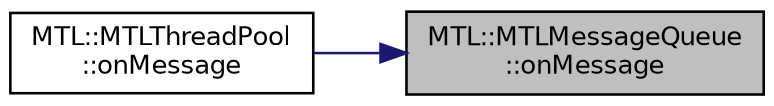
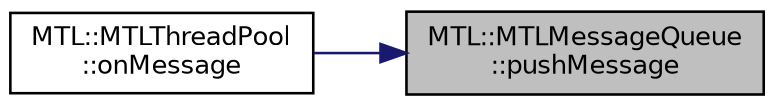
node "MTL::MTLMessageQueue ::onMessage": label "MTL::MTLMessageQueue ::onMessage" -> "MTL::MTLMessageQueue ::pushMessage"
